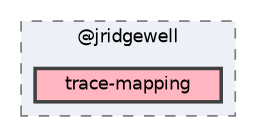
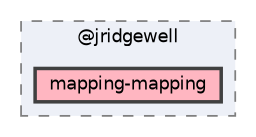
node "trace-mapping": label "trace-mapping" -> "mapping-mapping"
